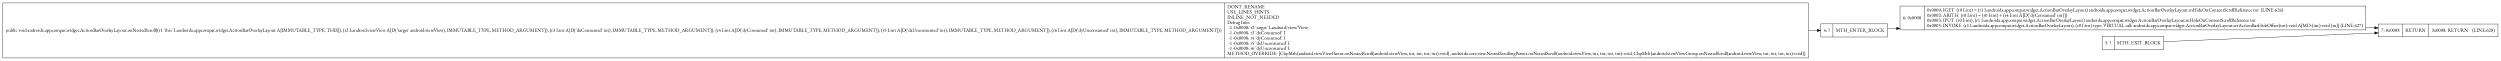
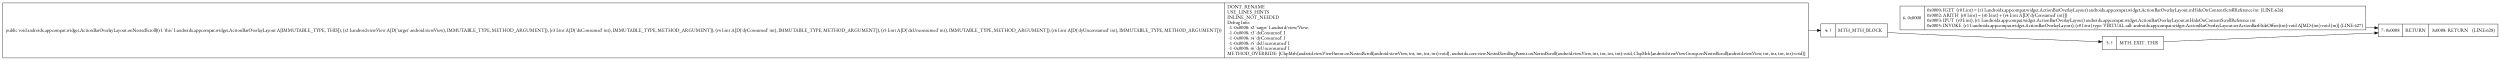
edge "4: ?" -> "6: 0x0000": now "4: ?" -> "5: ?"
node "4: ?": text "MTH_ENTER_BLOCK" -> "MTH_MTH_BLOCK"
node "5: ?": text "MTH_EXIT_BLOCK" -> "MTH_EXIT_THIS"
